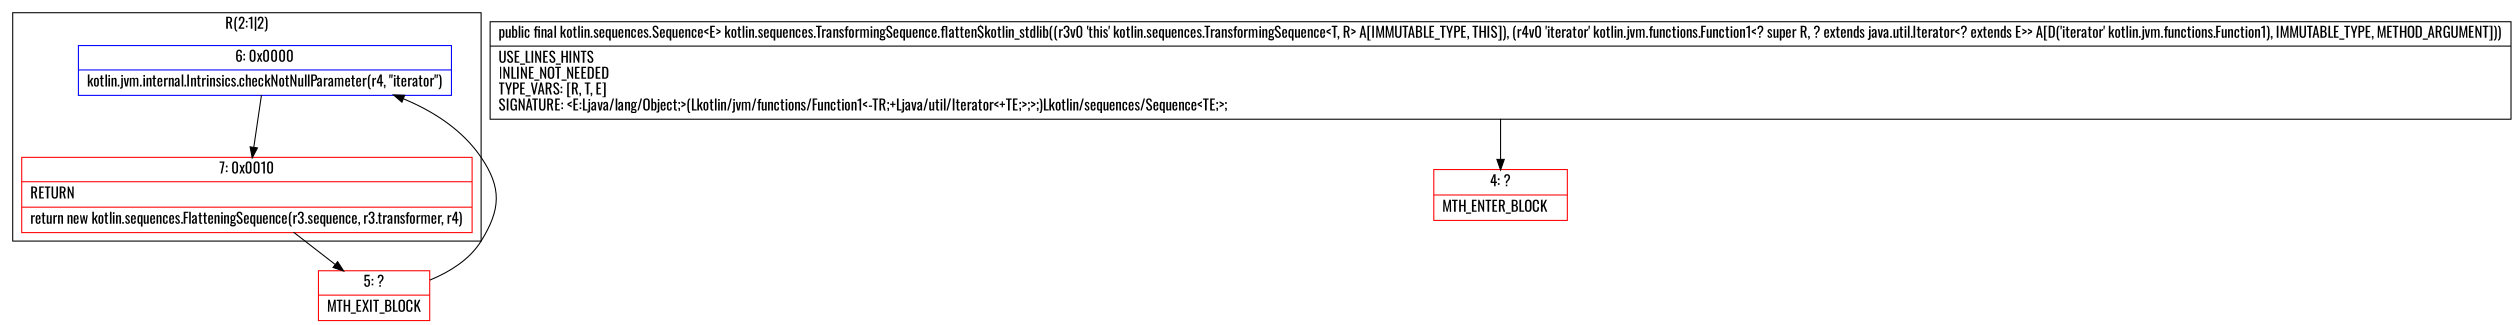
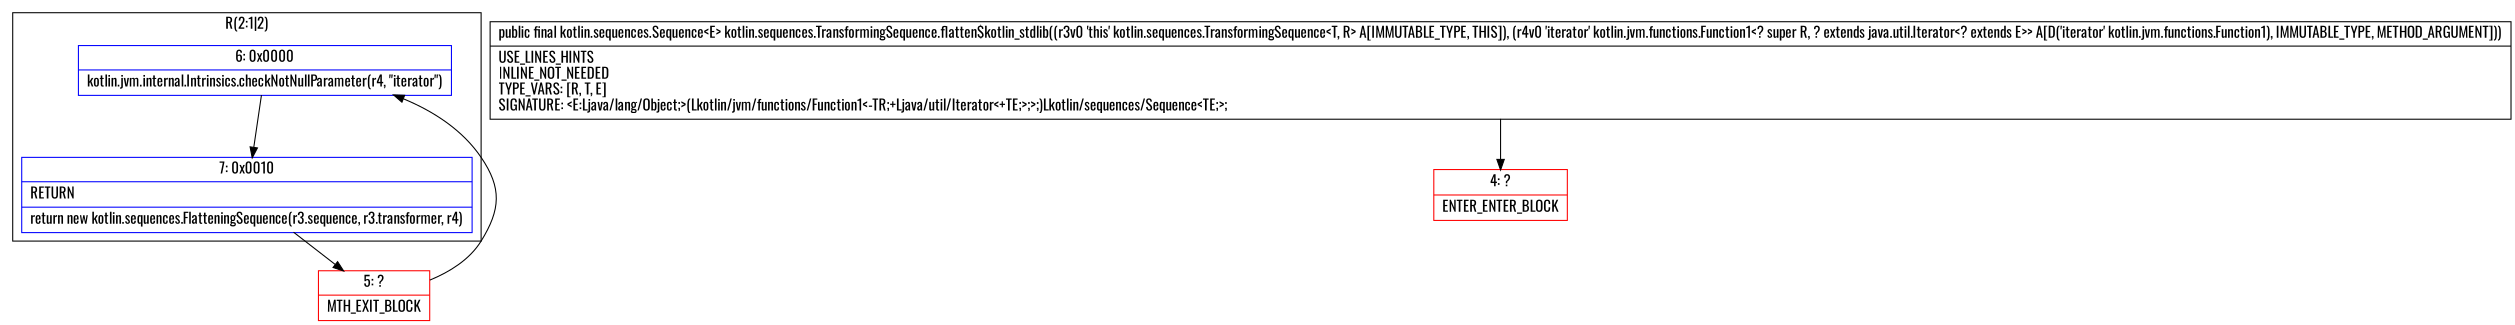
node "7: 0x0010": color red -> blue
node "4: ?": text "MTH_ENTER_BLOCK" -> "ENTER_ENTER_BLOCK"
